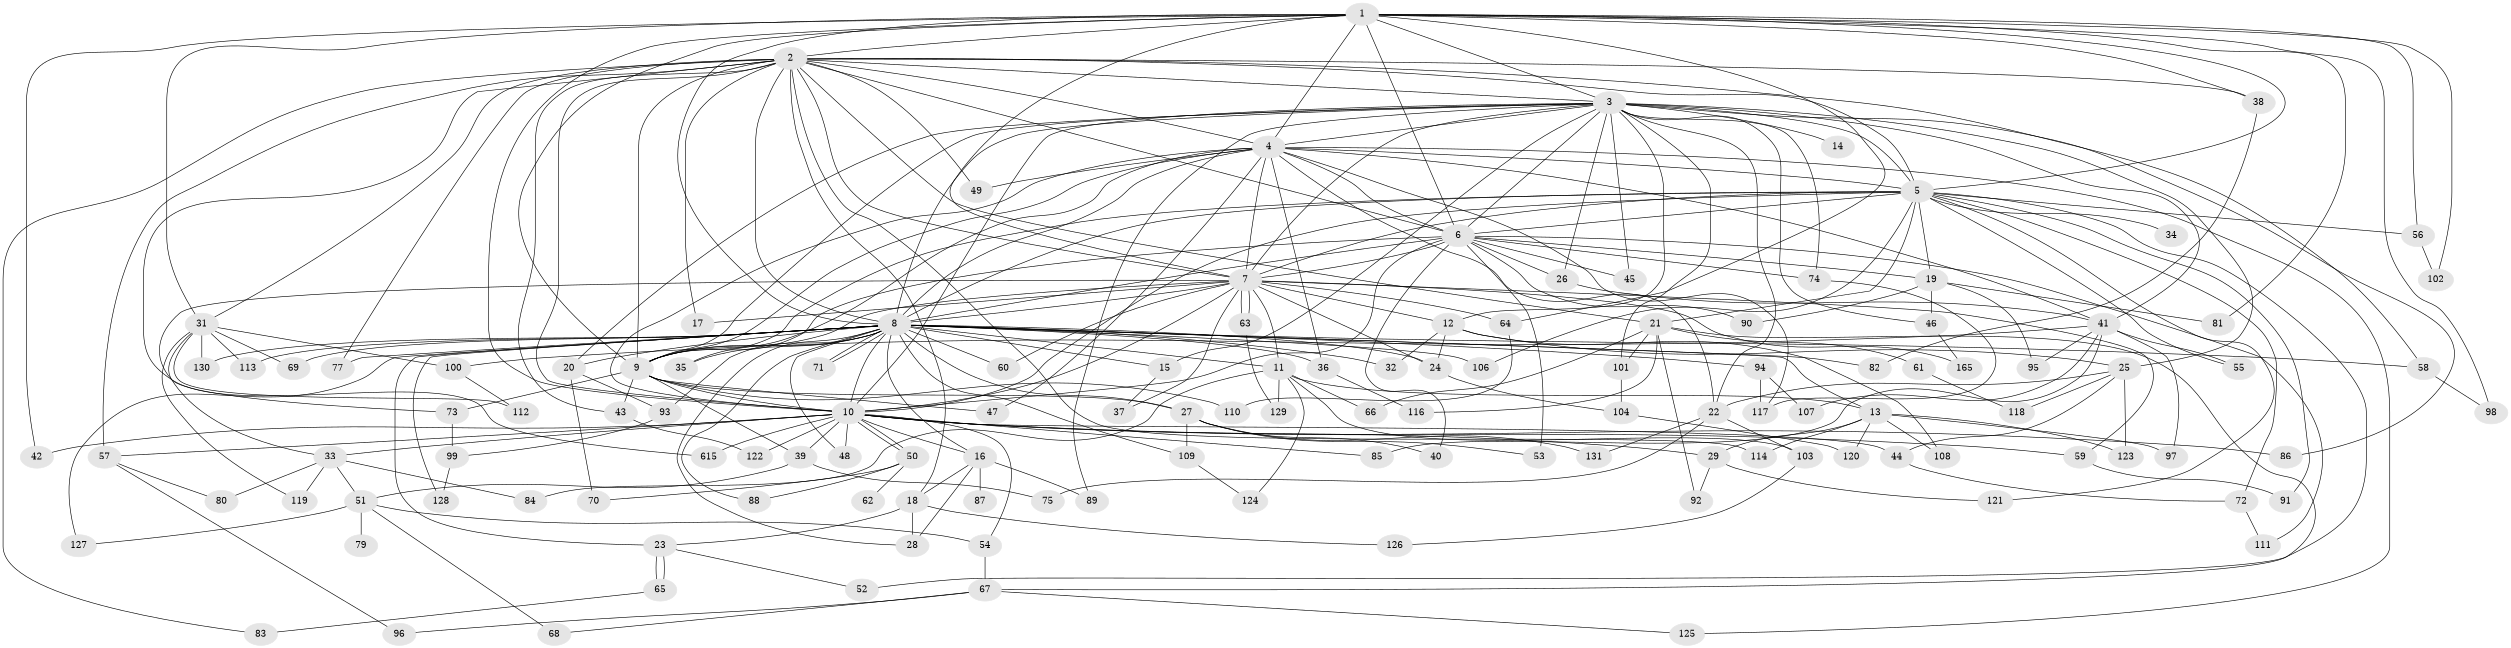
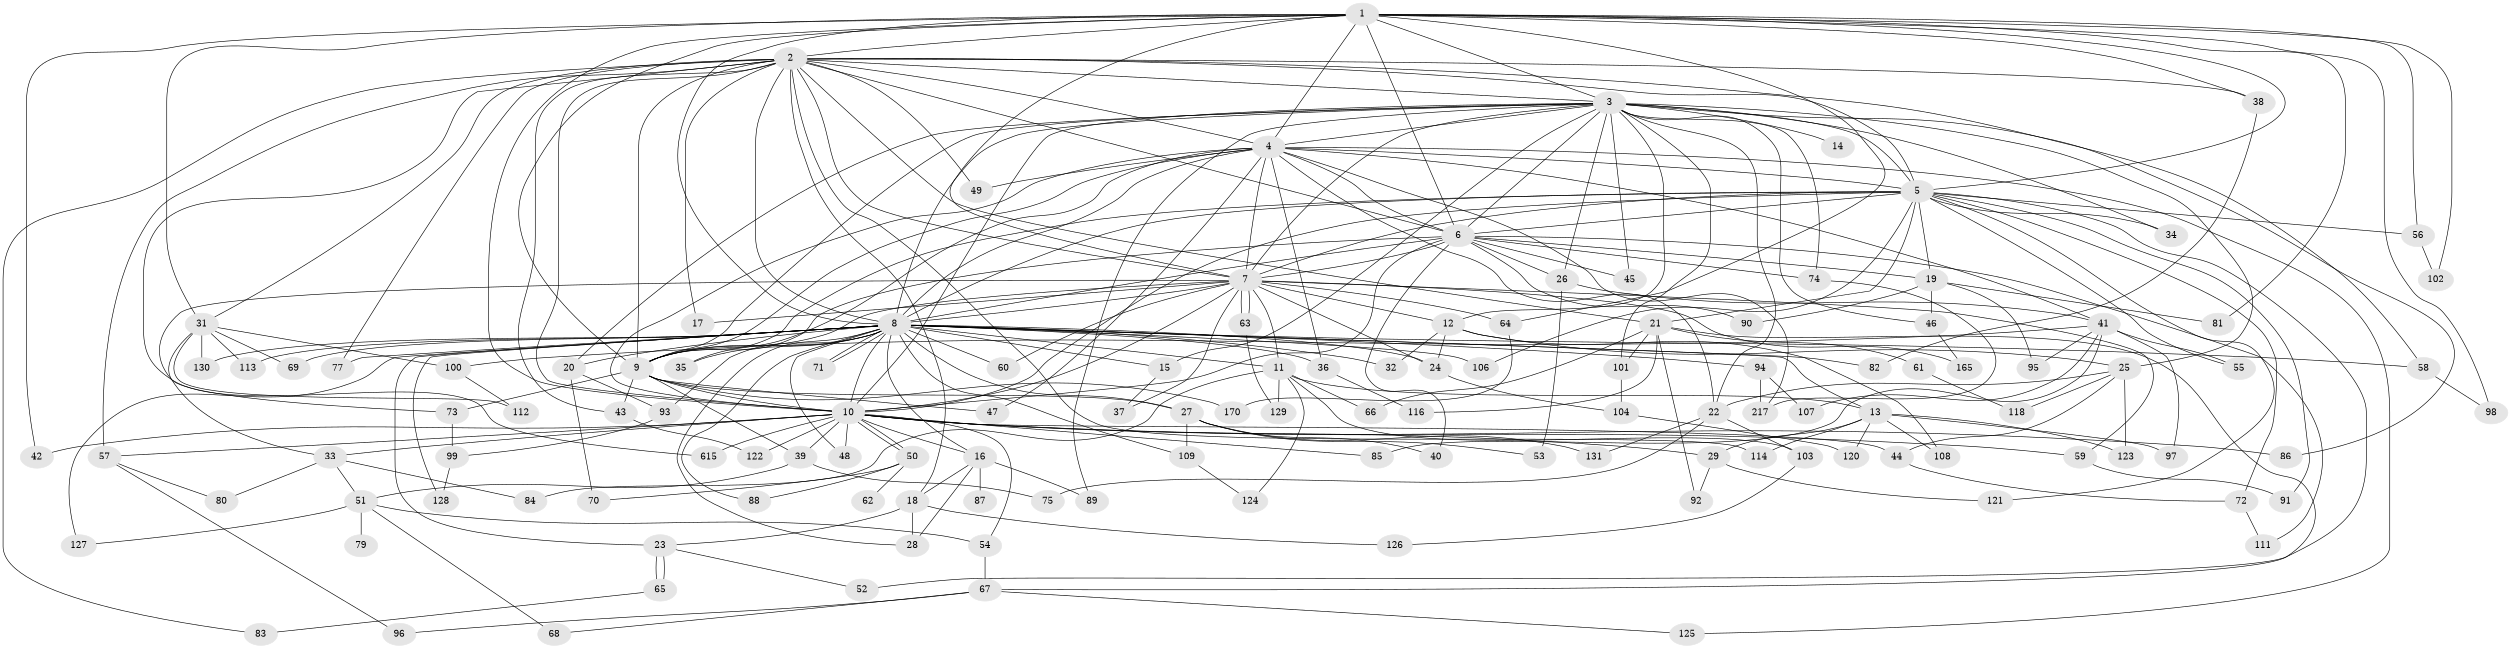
edge "3" -- "41": now "3" -- "34"
edge "6" -- "53": now "26" -- "53"
node "110": label "110" -> "170"
node "117": label "117" -> "217"
node "119": removed
